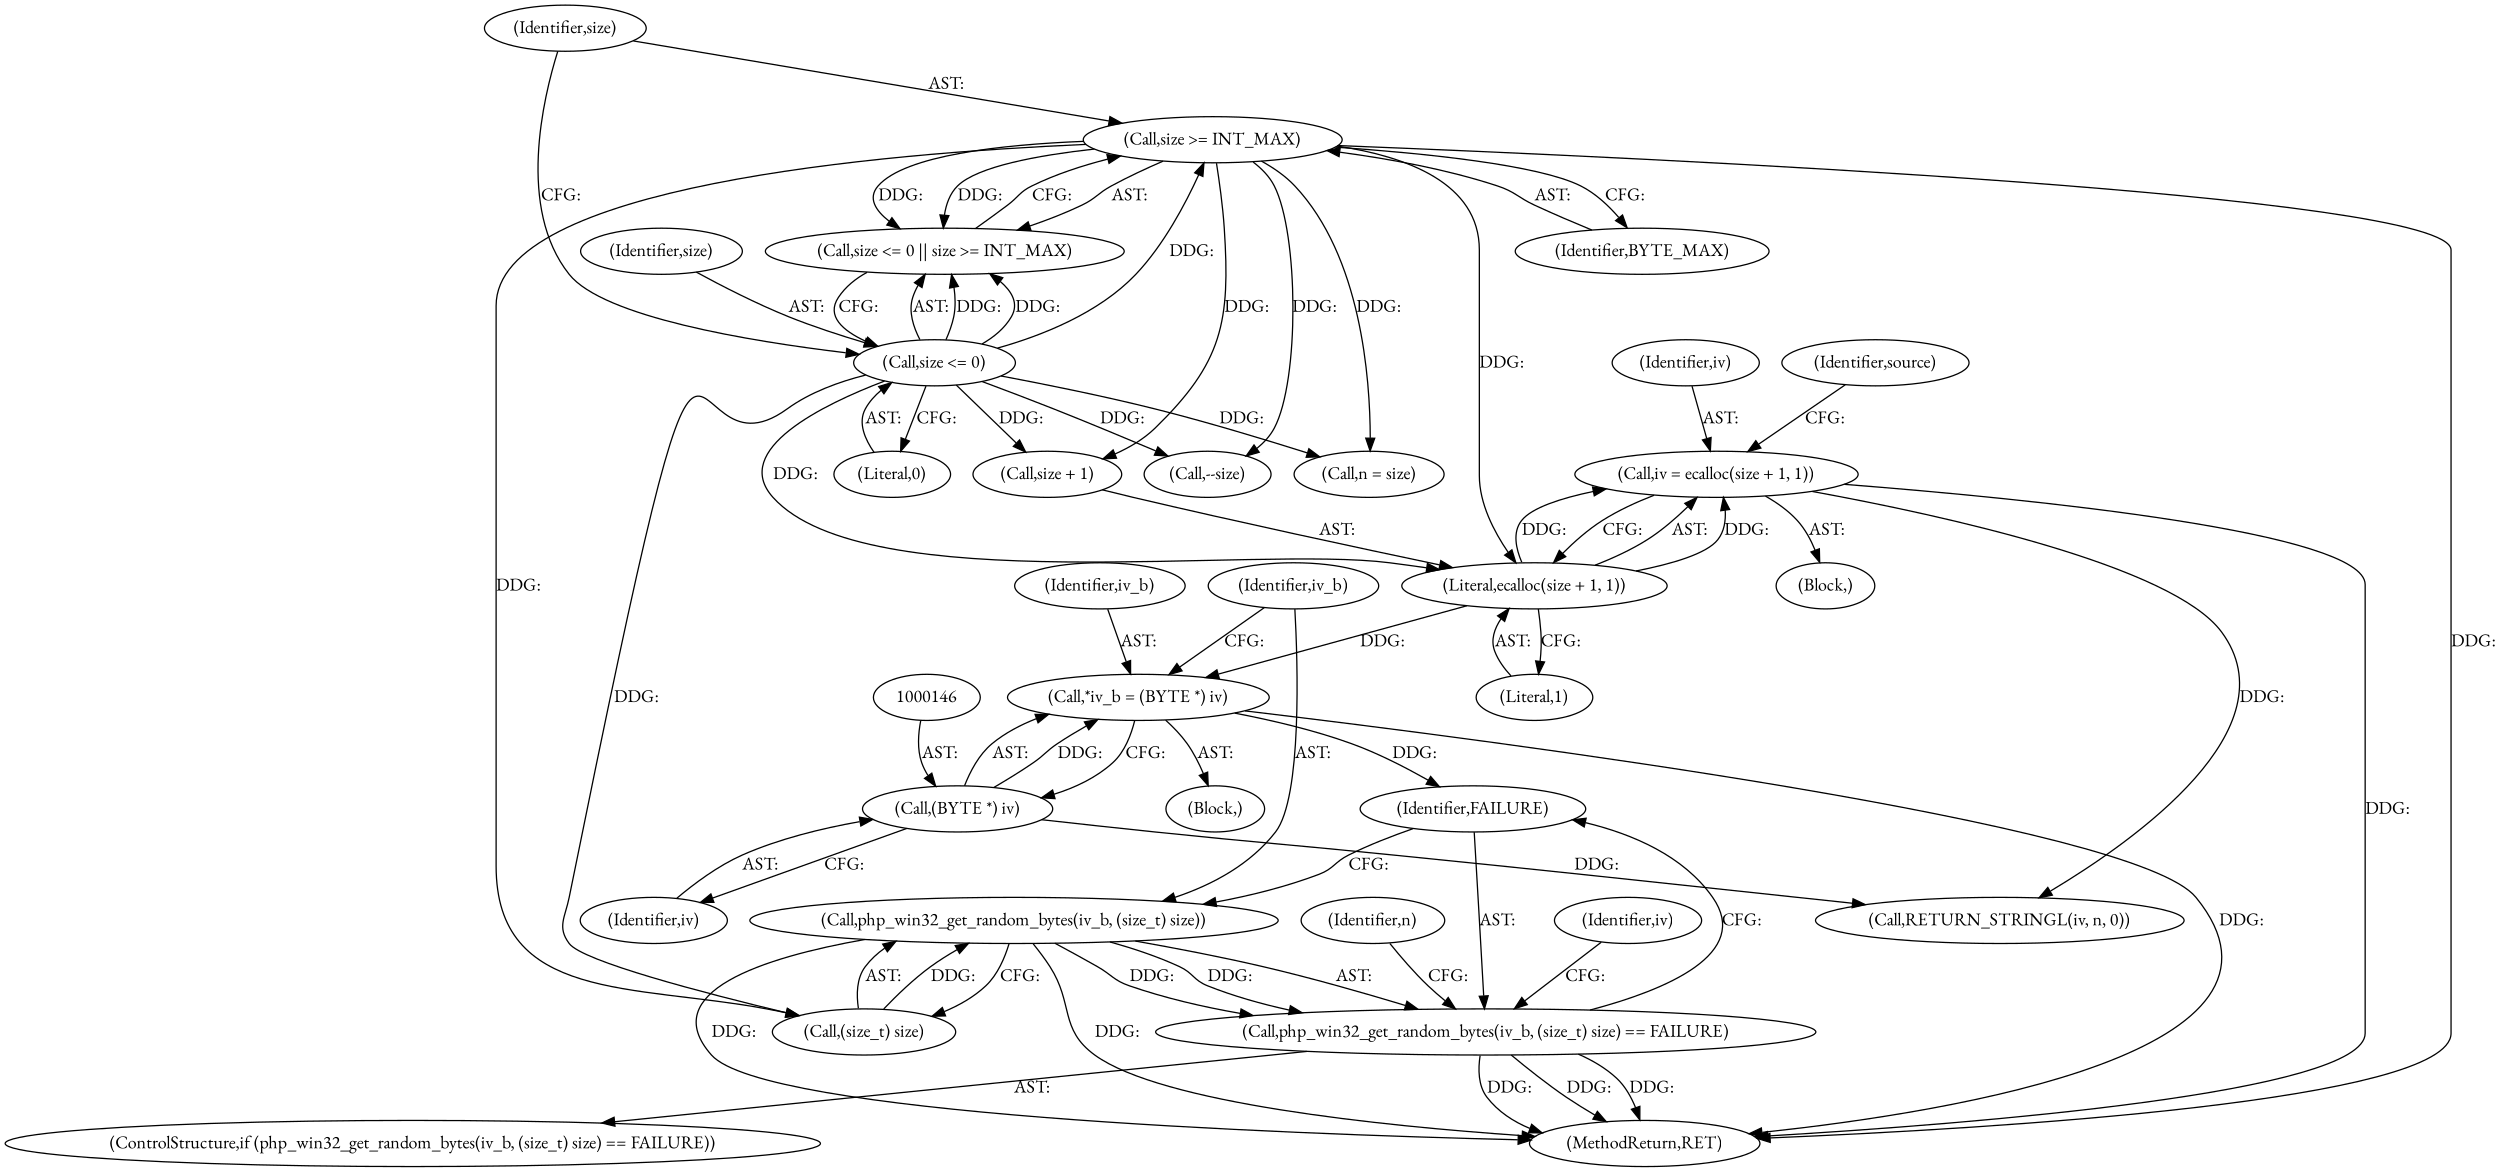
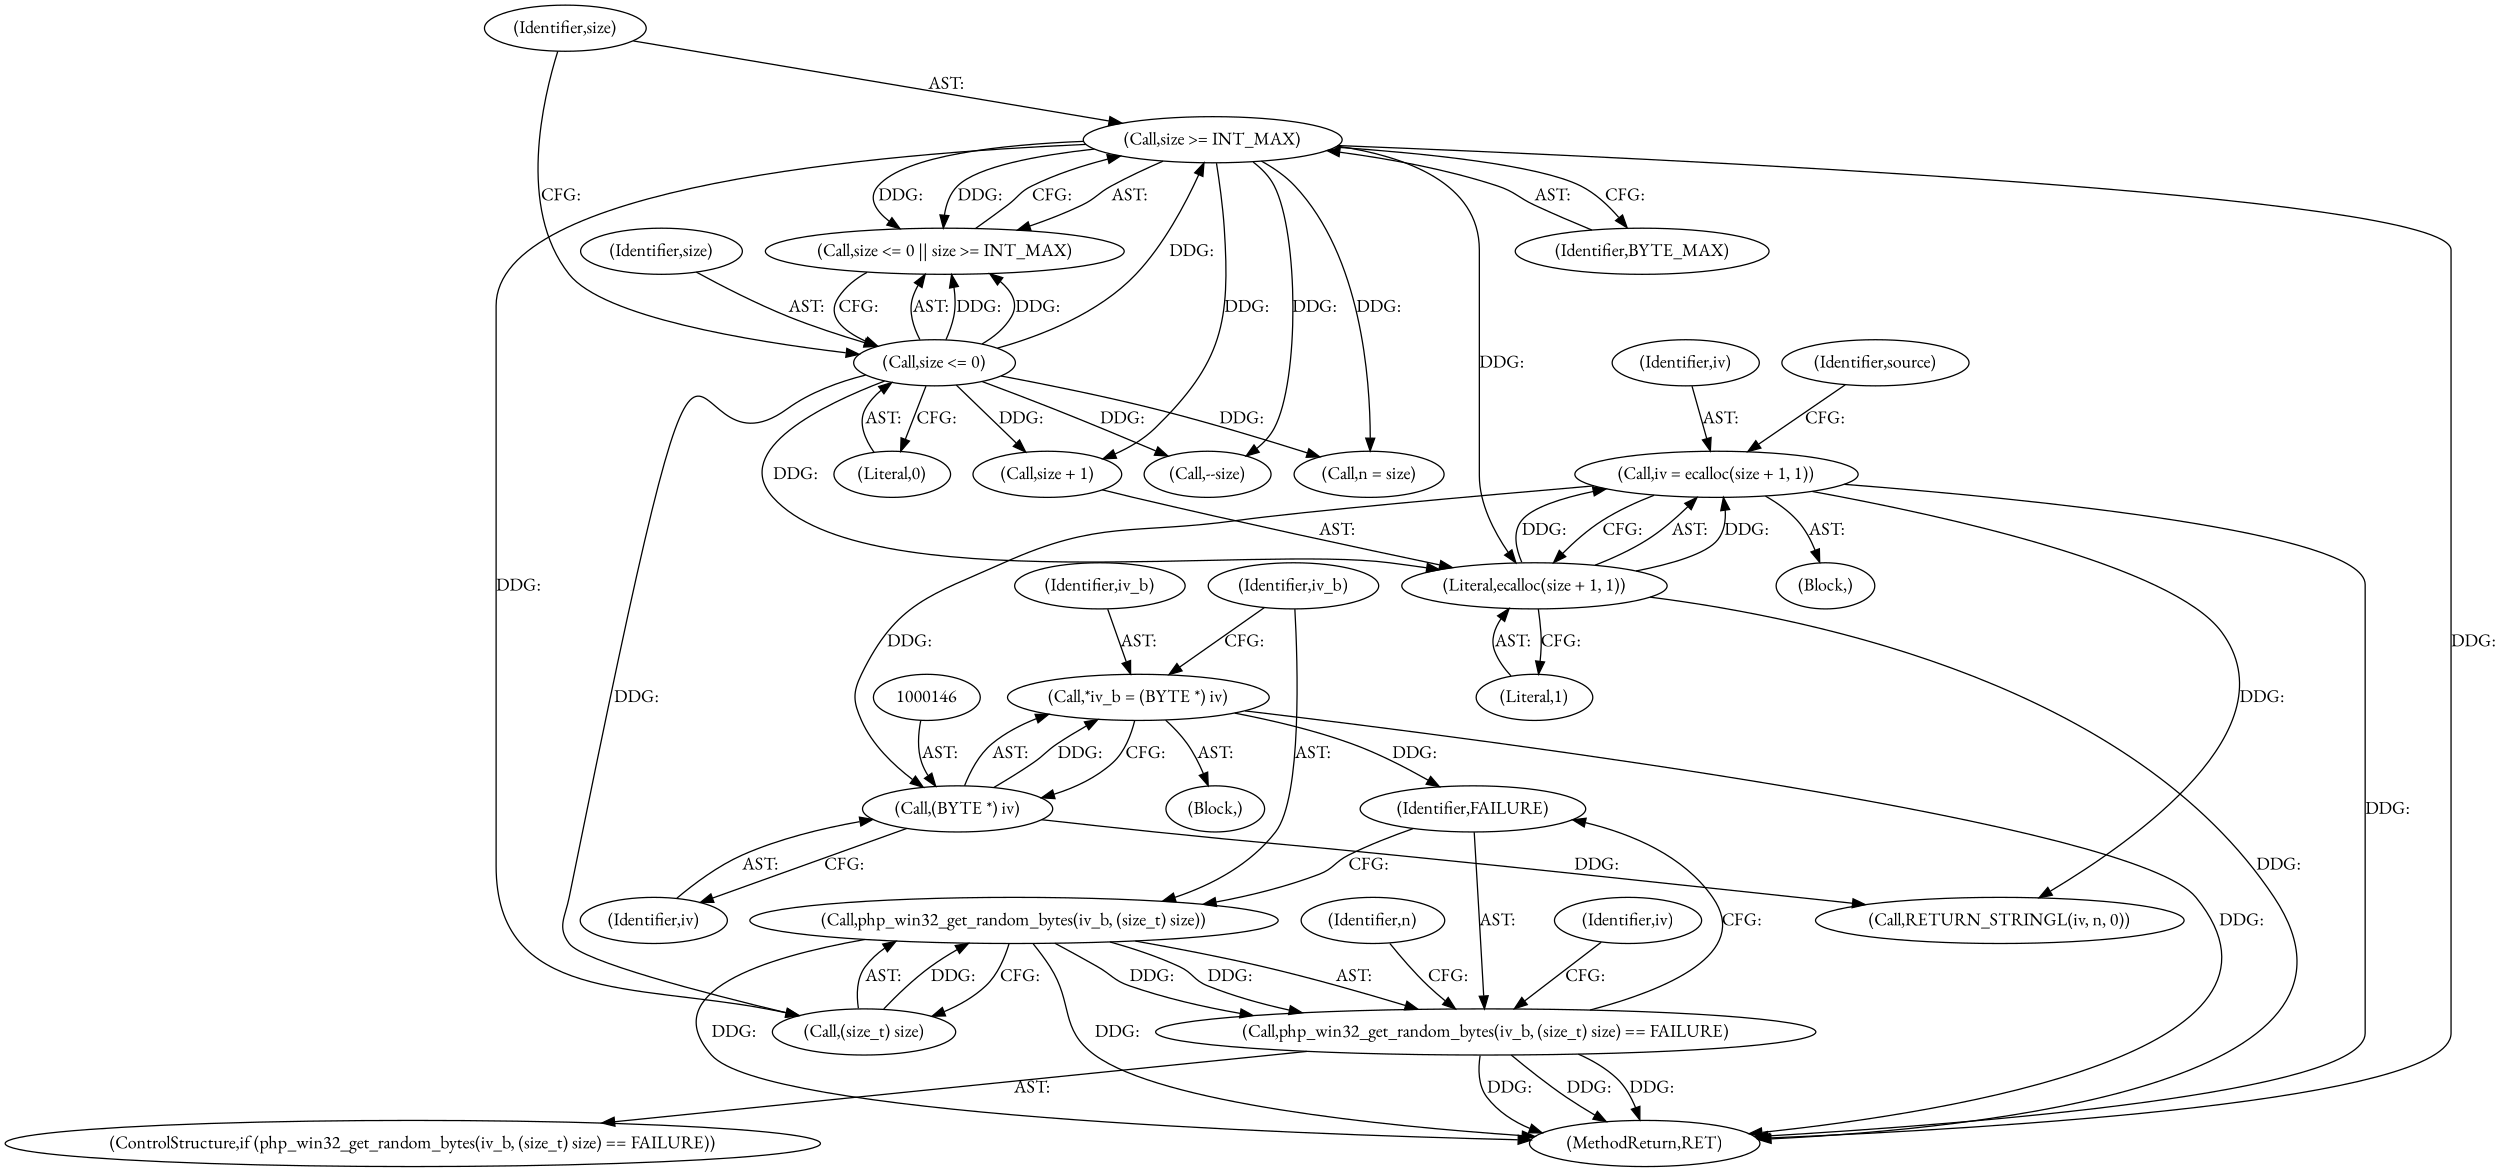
edge "(Call,iv = ecalloc(size + 1, 1))" -> "(Call,(BYTE *) iv)": added, label "DDG:"
edge "(Literal,ecalloc(size + 1, 1))" -> "(Call,*iv_b = (BYTE *) iv)": now "(Literal,ecalloc(size + 1, 1))" -> "(MethodReturn,RET)"
